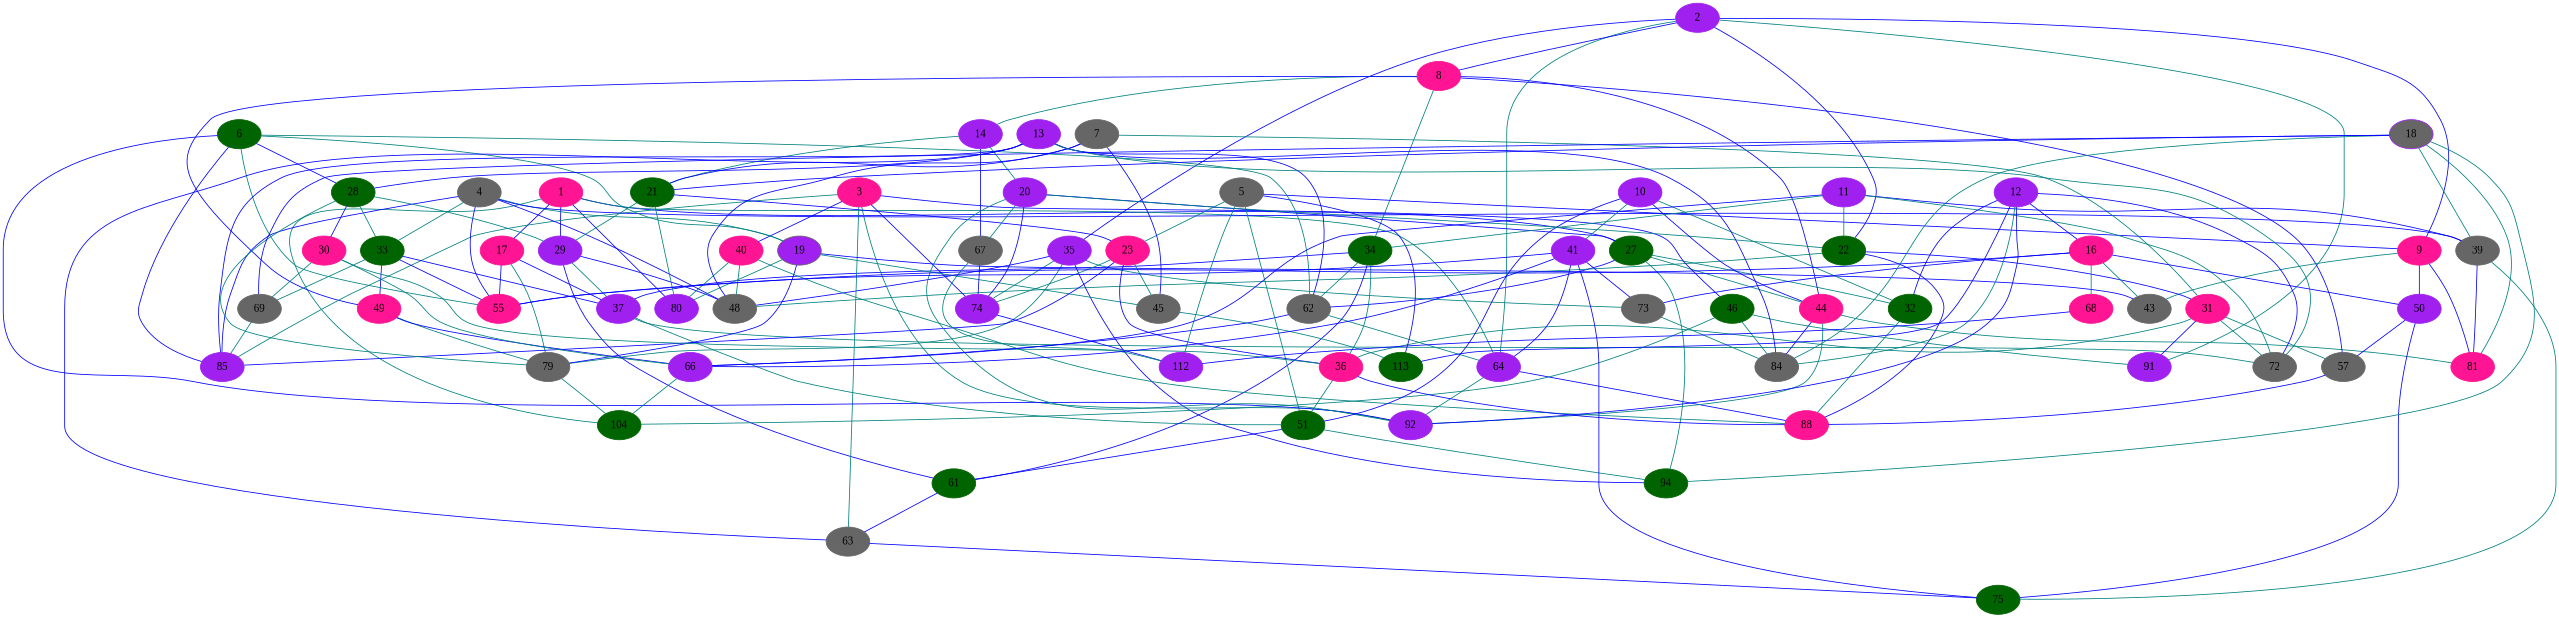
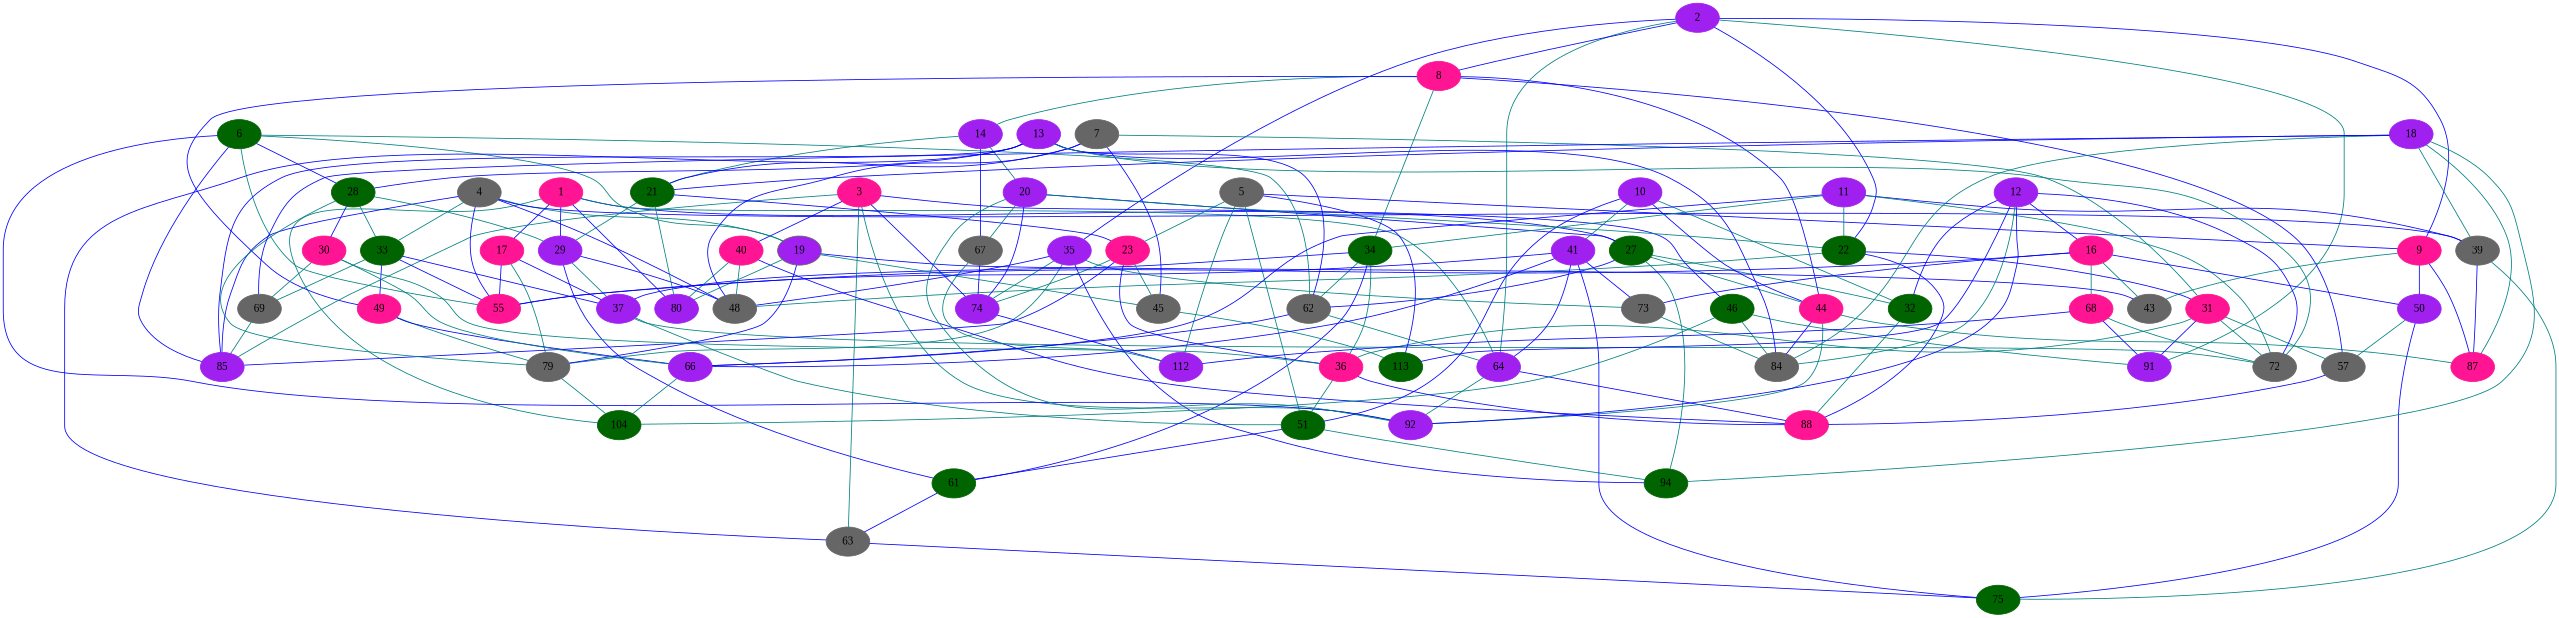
node "18": fillcolor gray40 -> purple
edge "68" -- "91": added
edge "68" -- "72": added
edge "50" -- "57": color blue -> teal
node "81": label "81" -> "87"
edge "40" -- "88": color teal -> blue
